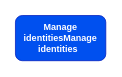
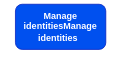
node "Manage identitiesManage identities": moved (60, 38) -> (60, 27)
